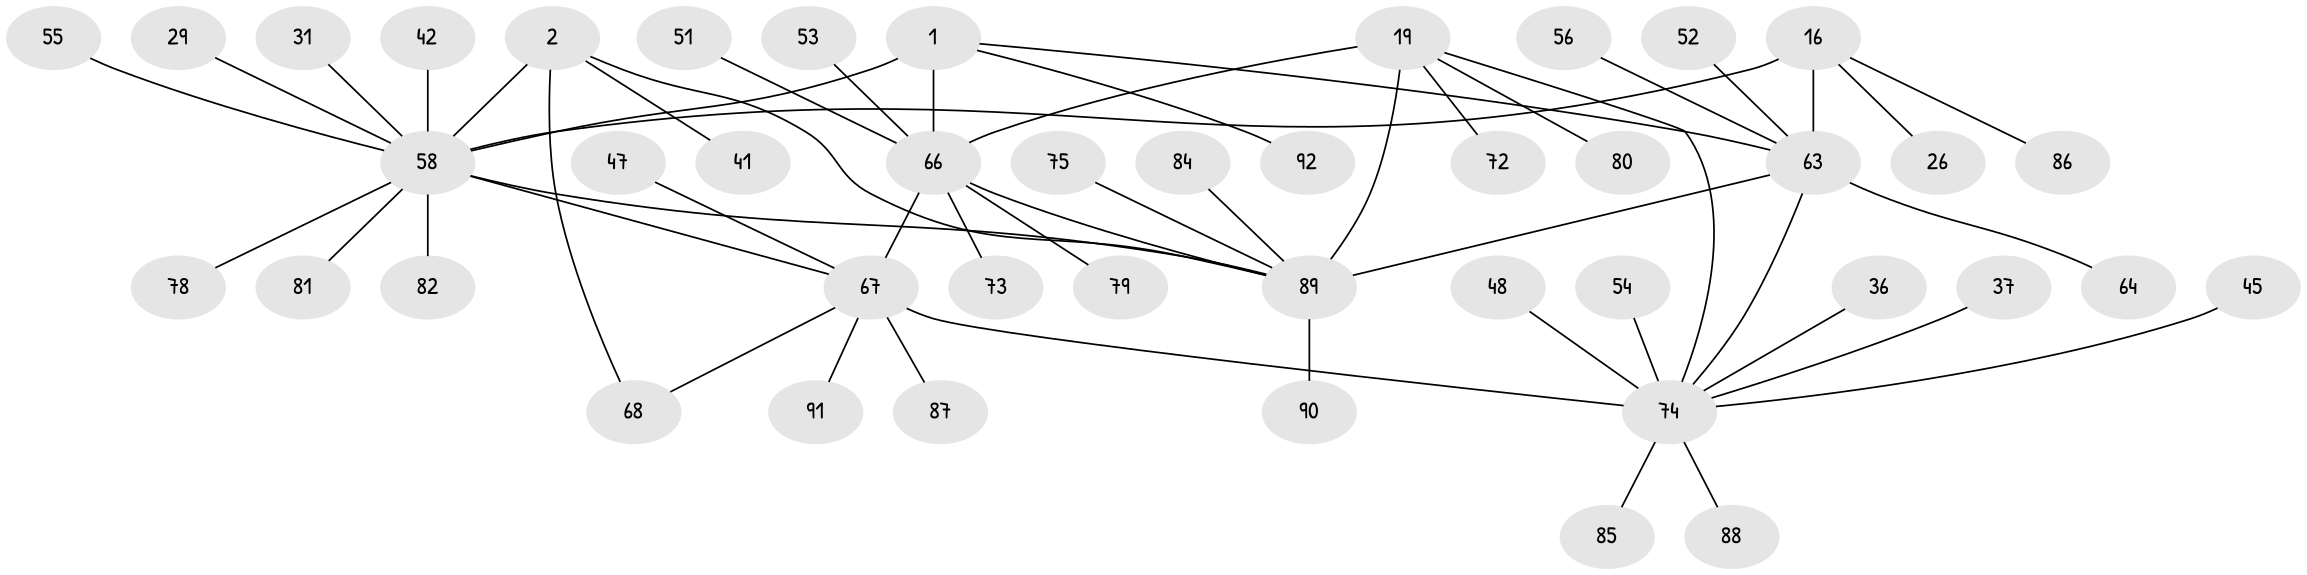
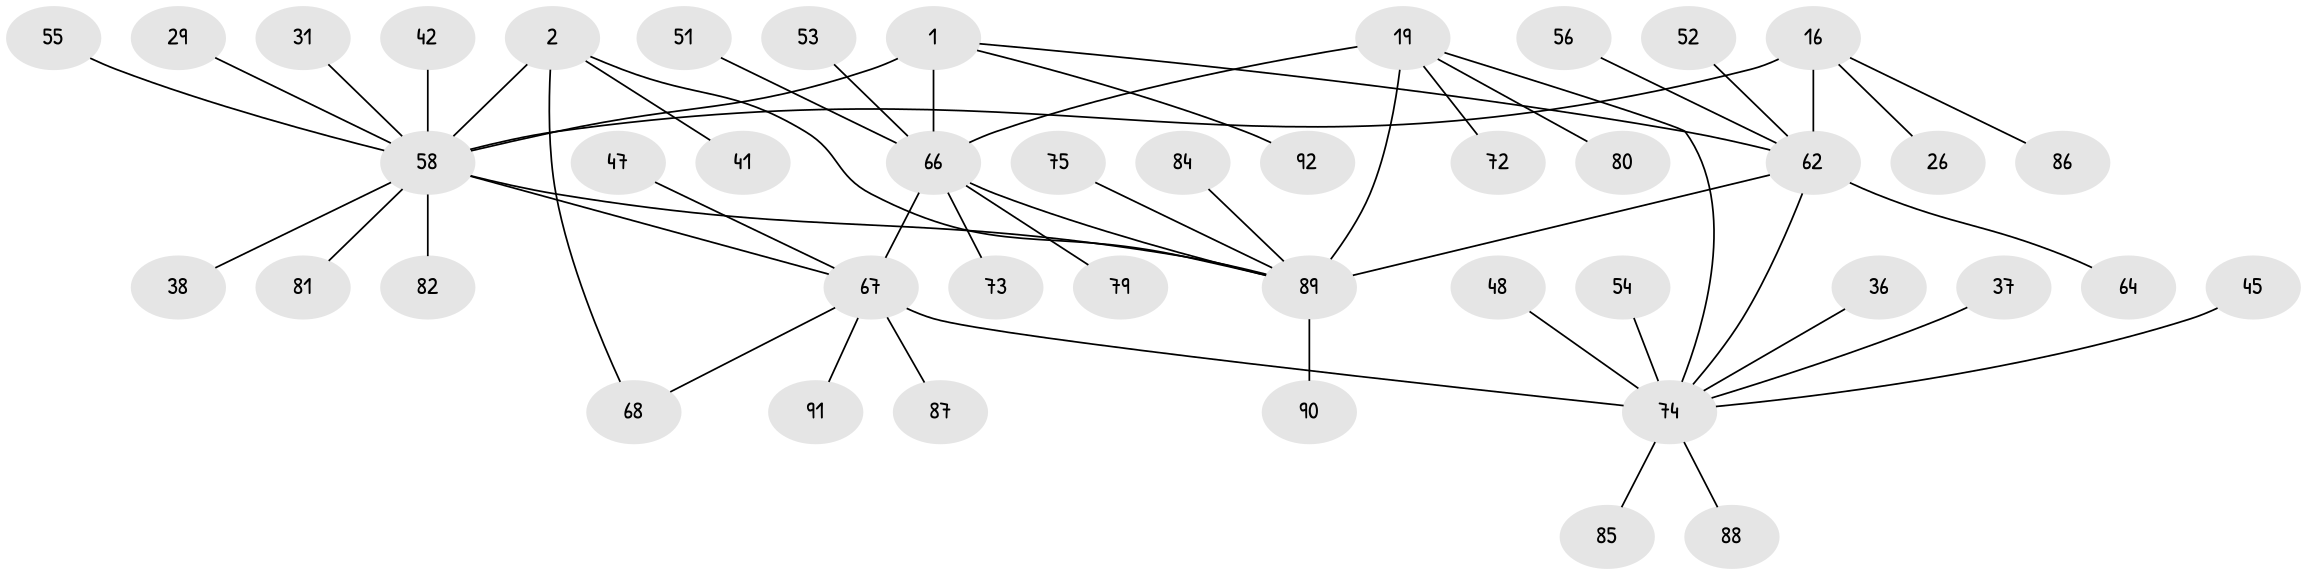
node "63": label "63" -> "62"
node "78": label "78" -> "38"
